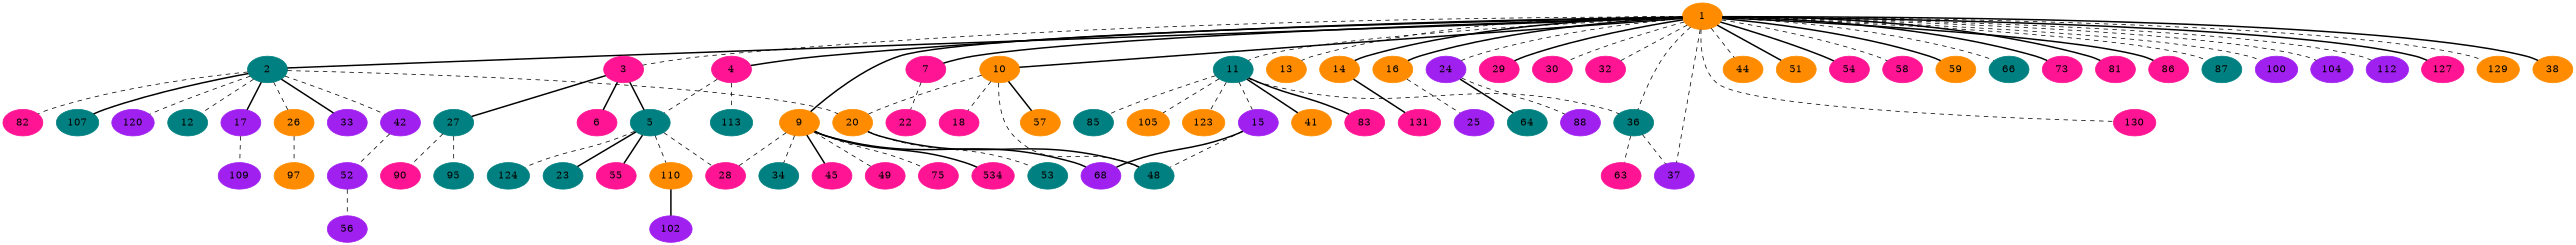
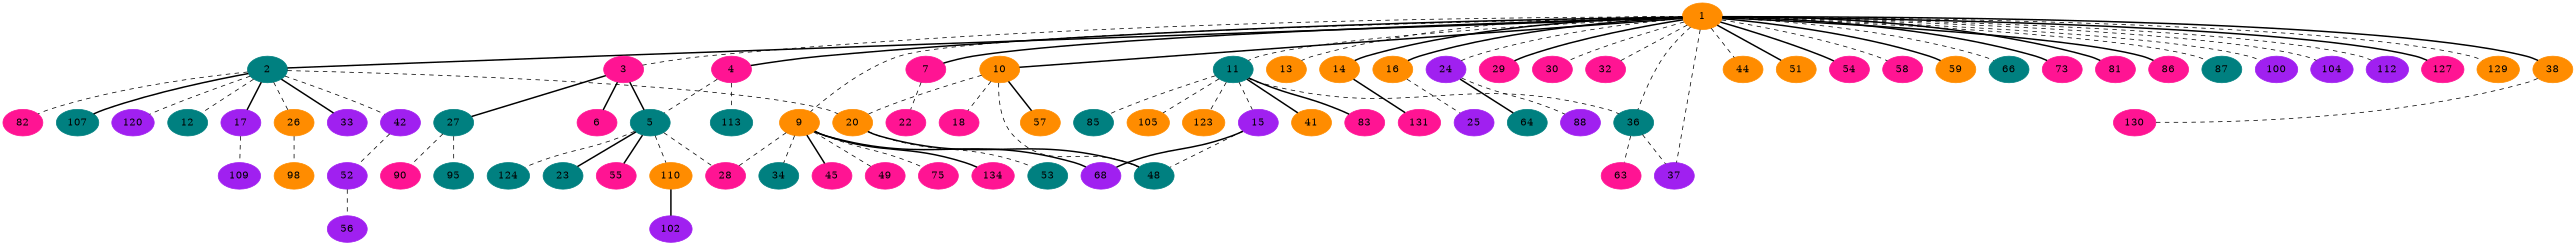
edge "1" -- "9": style bold -> dashed
edge "1" -- "130": now "38" -- "130"
node "97": label "97" -> "98"
node "534": label "534" -> "134"
